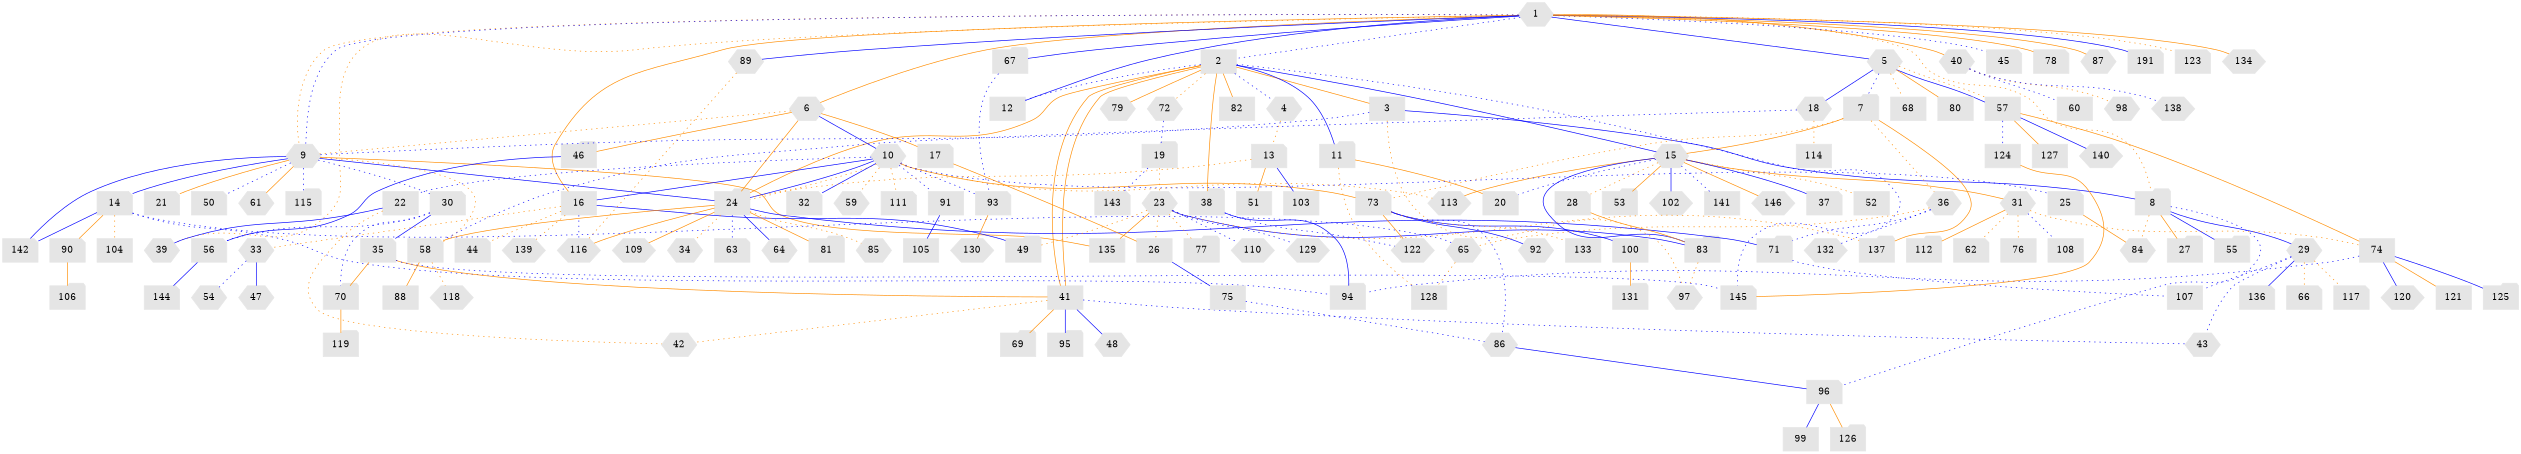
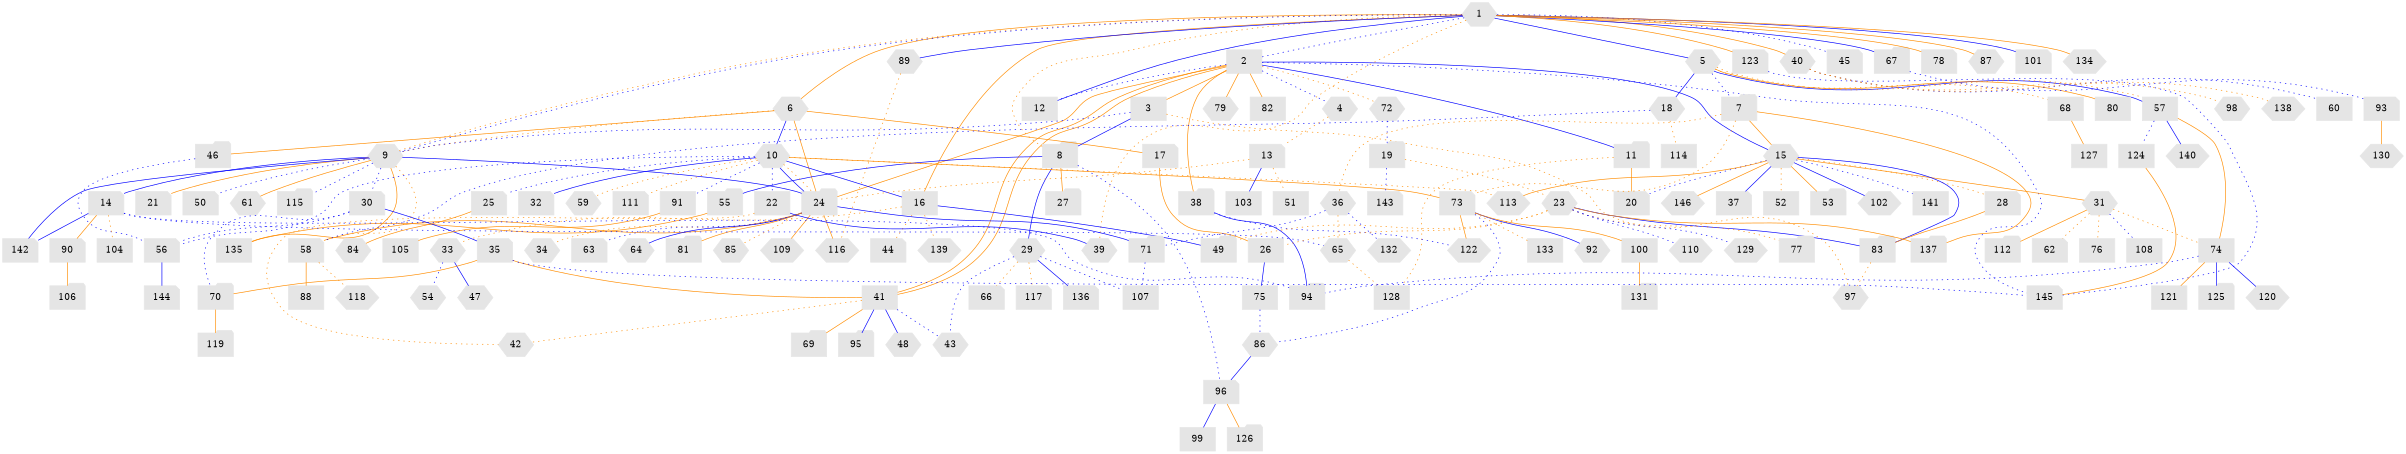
edge "1" -- "123": style dotted -> solid
node "191": label "191" -> "101"
edge "40" -- "138": color blue -> darkorange
edge "123" -- "145": added
edge "57" -- "127": now "68" -- "127"
edge "13" -- "51": style solid -> dotted
edge "10" -- "93": now "10" -- "56"
edge "46" -- "56": style solid -> dotted
edge "23" -- "137": style dotted -> solid
edge "23" -- "135": now "55" -- "135"
edge "73" -- "100": color blue -> darkorange
edge "16" -- "116": removed
edge "91" -- "105": color blue -> darkorange
edge "8" -- "84": removed
